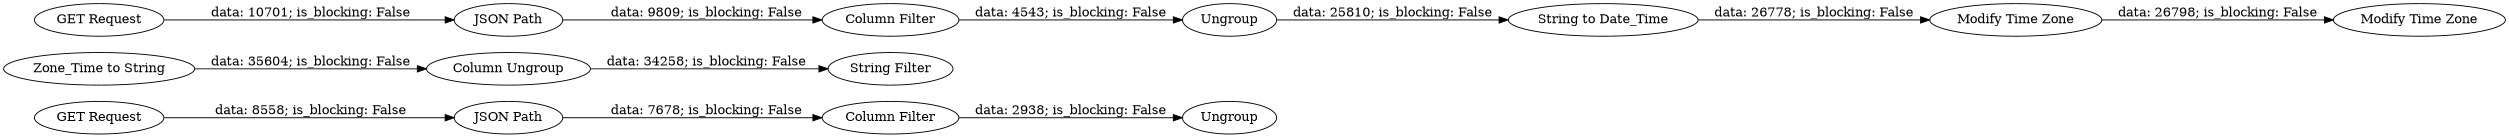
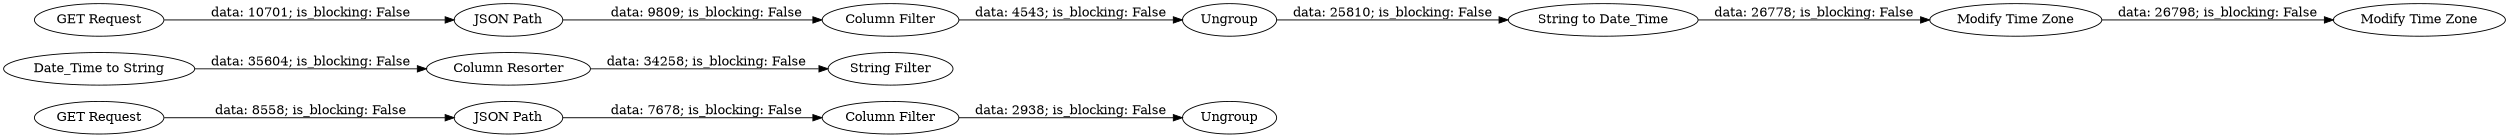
node "Zone_Time to String": label "Zone_Time to String" -> "Date_Time to String"
node "Column Ungroup": label "Column Ungroup" -> "Column Resorter"
